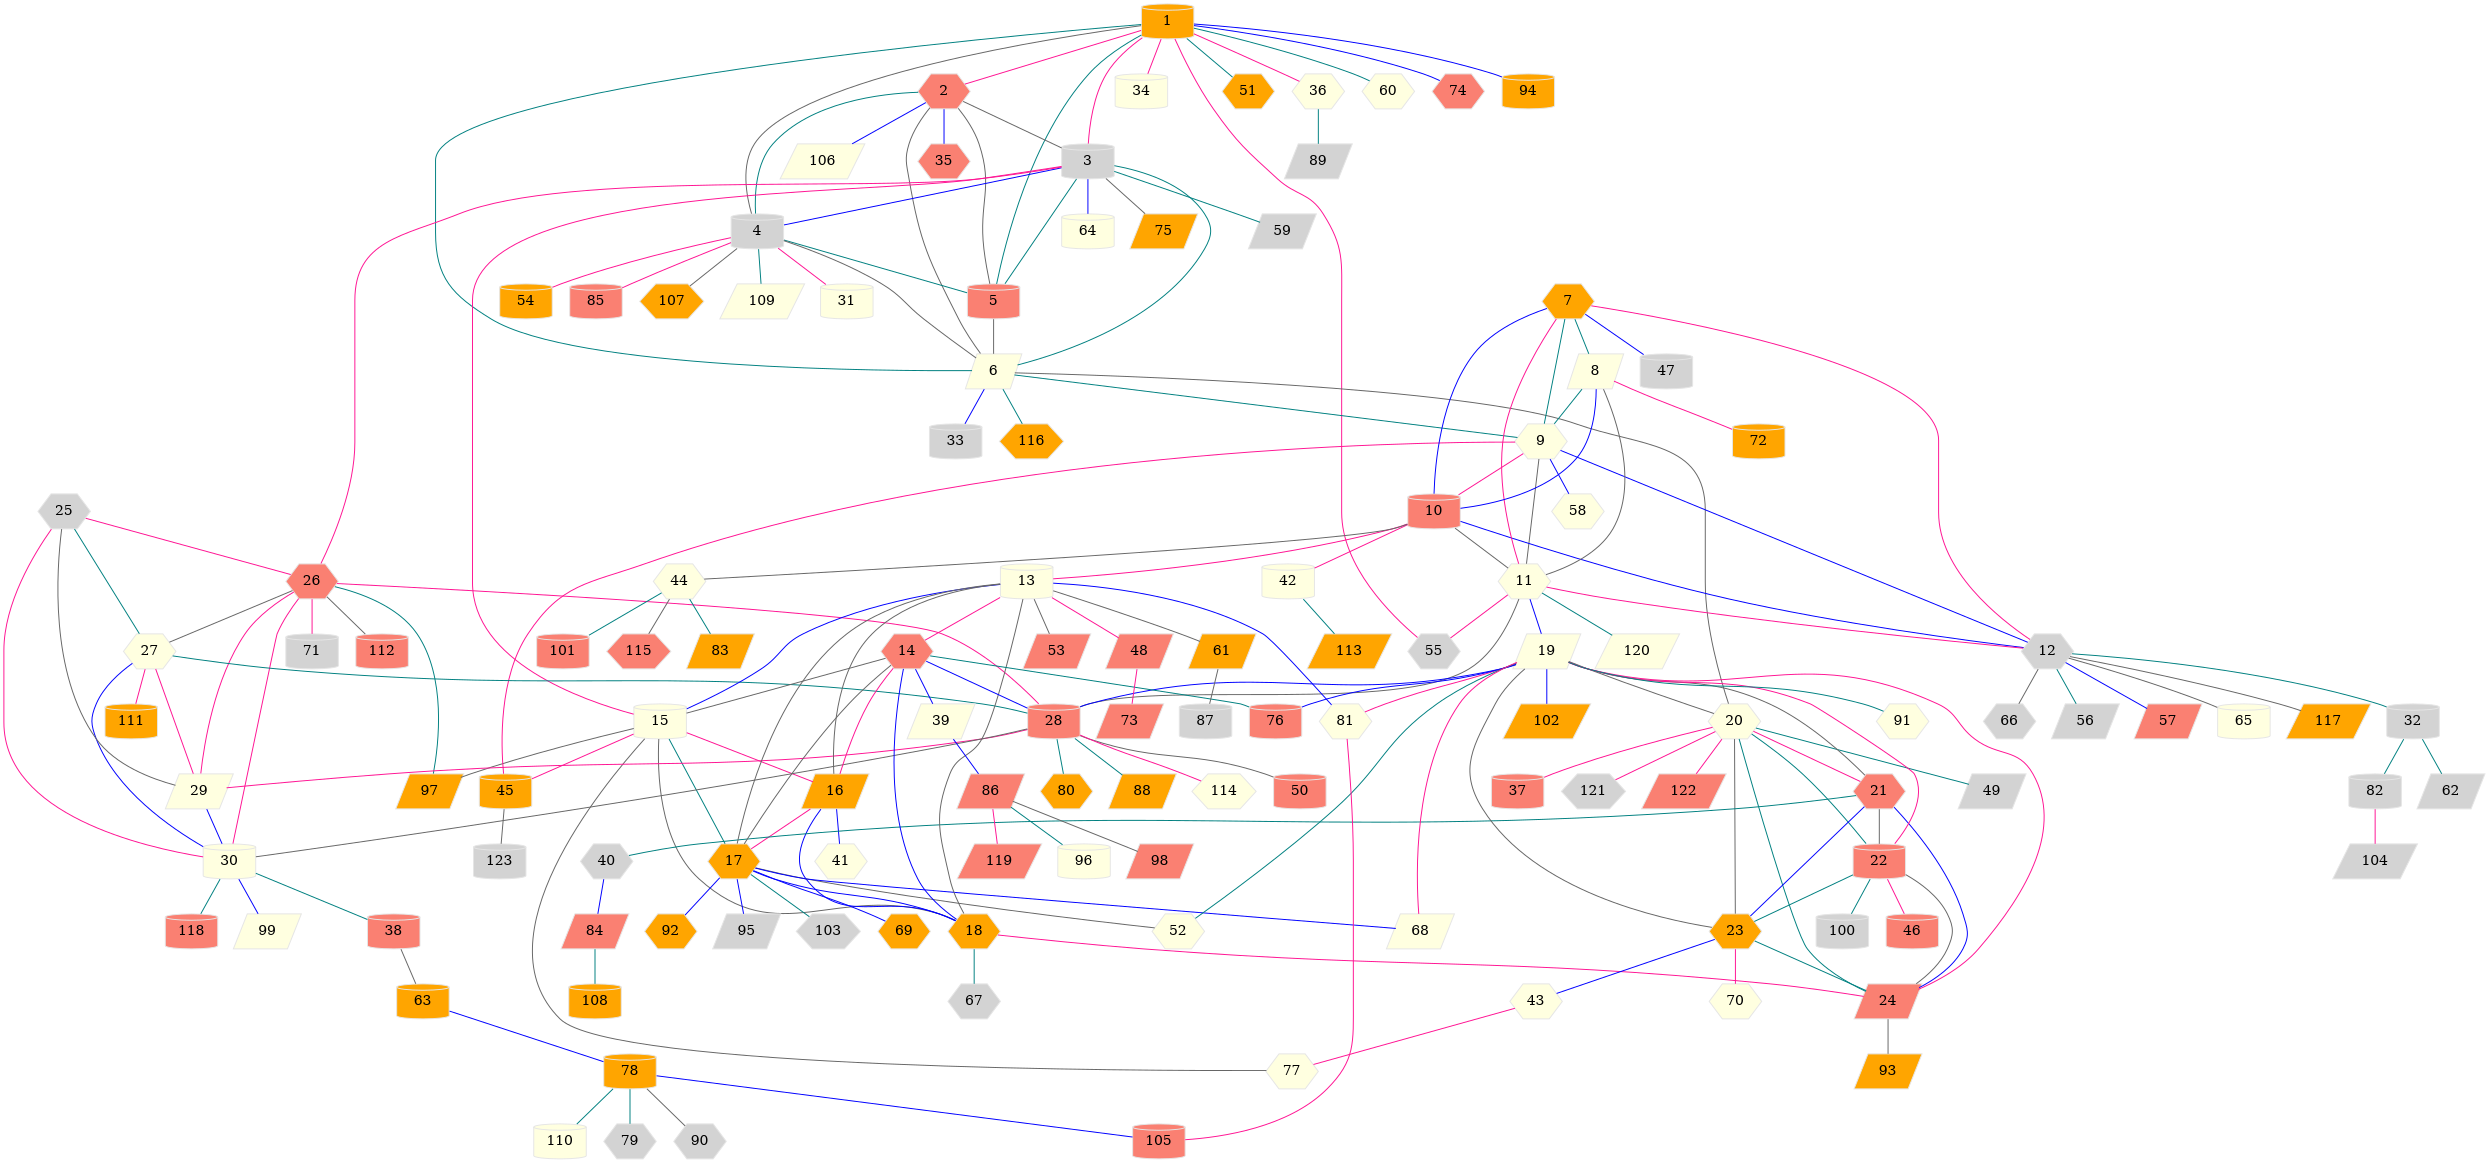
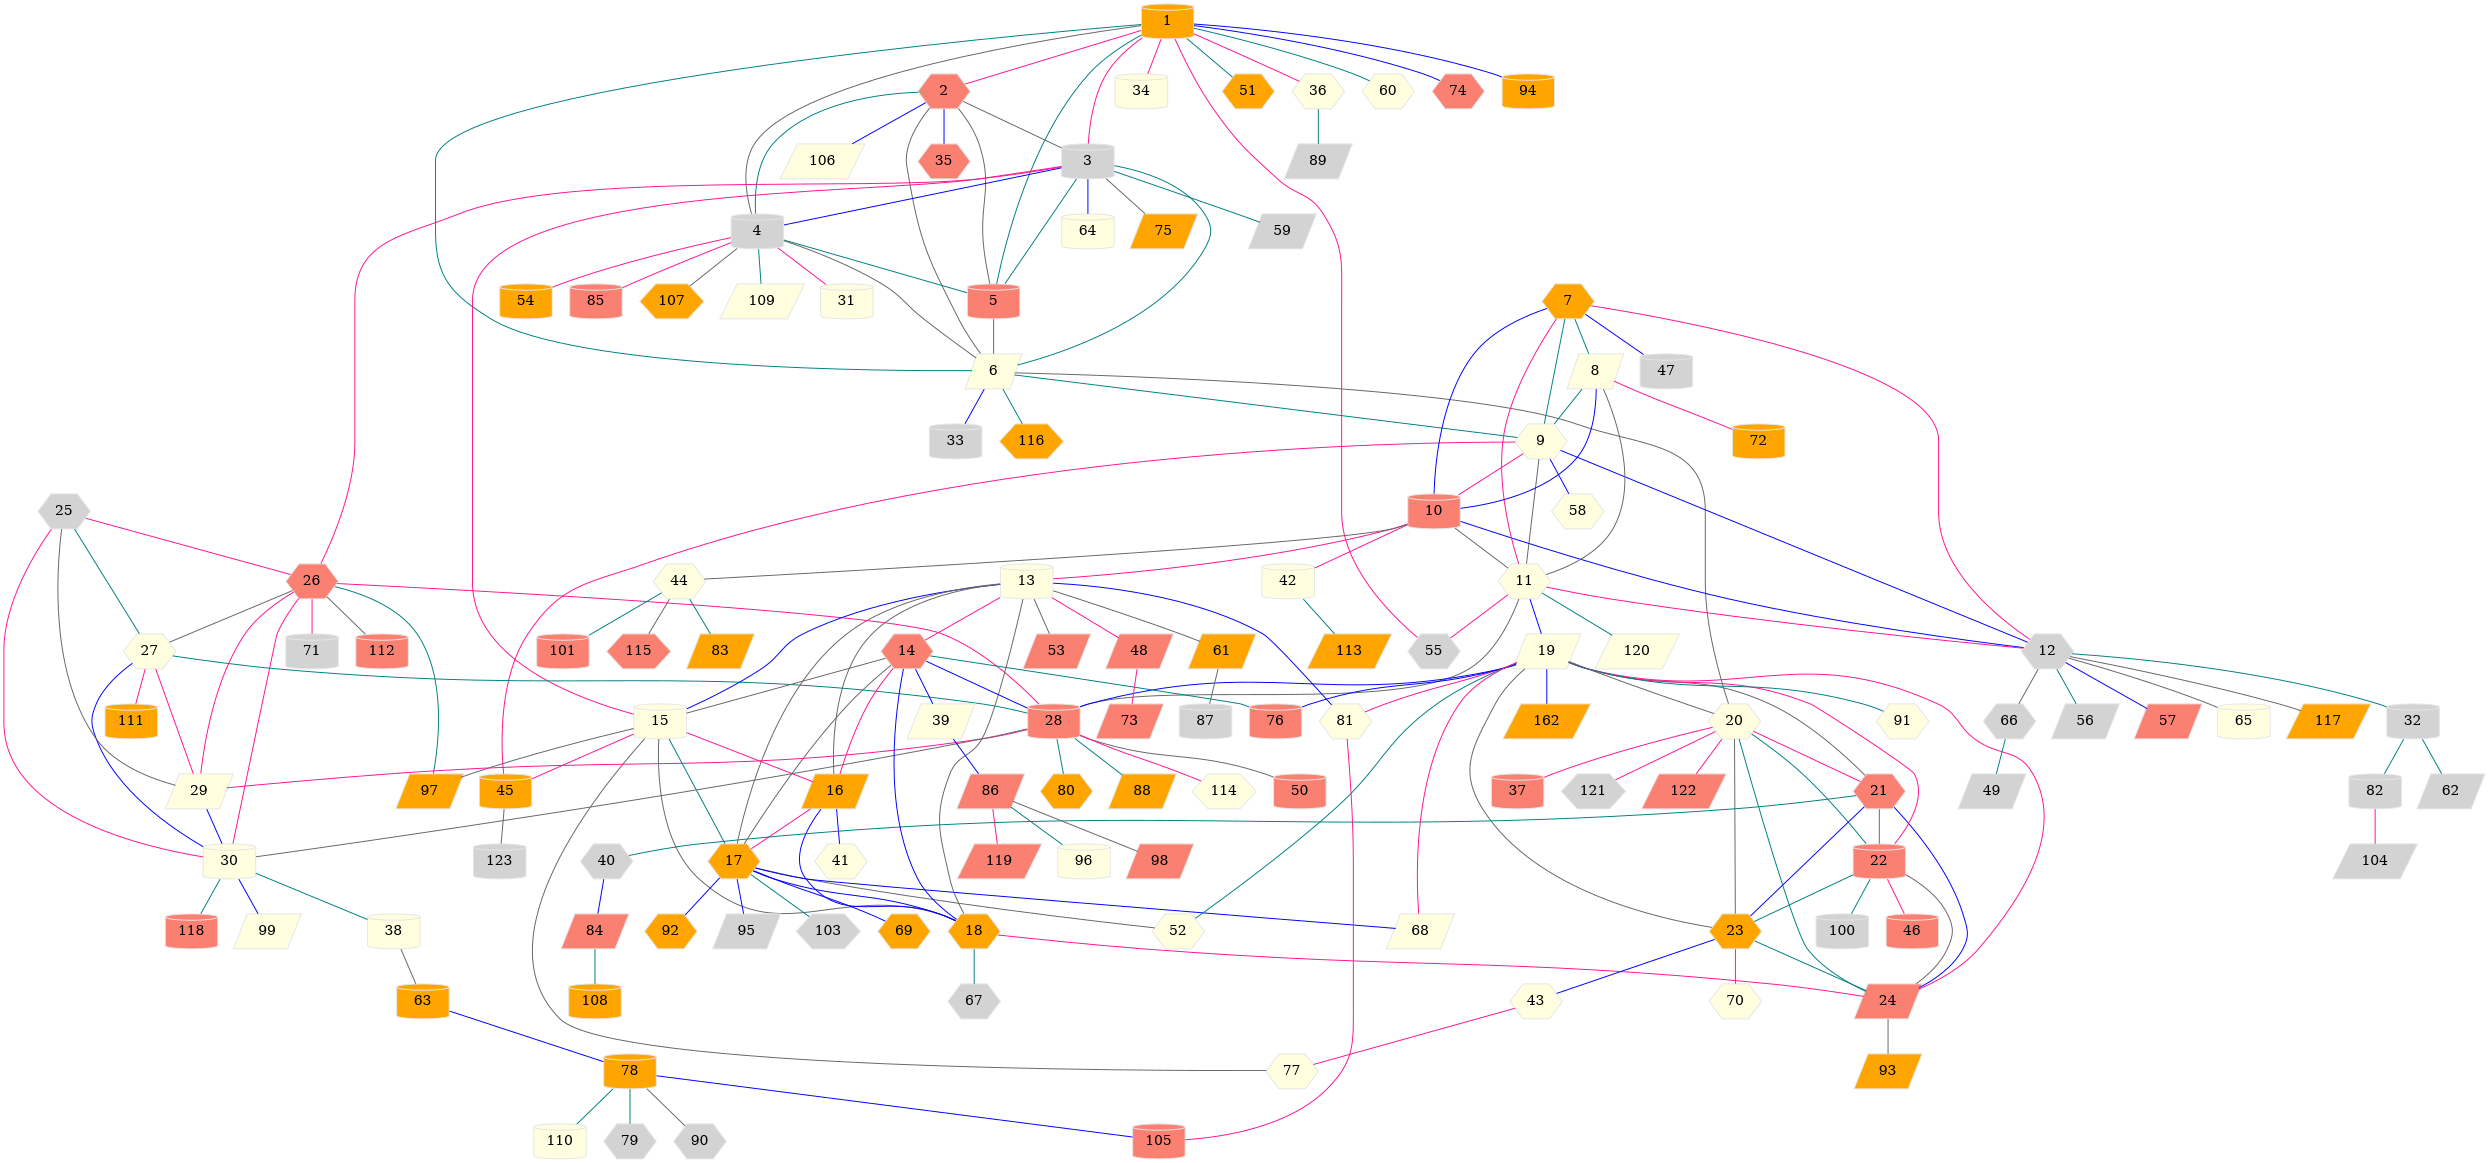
node "102": label "102" -> "162"
edge "20" -- "49": now "66" -- "49"
node "38": fillcolor salmon -> lightyellow
